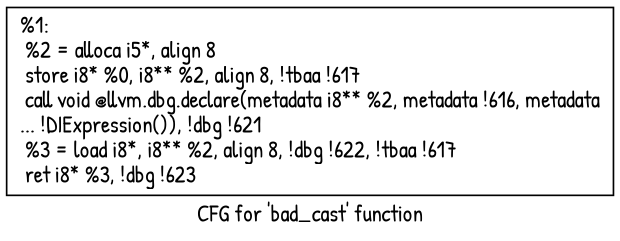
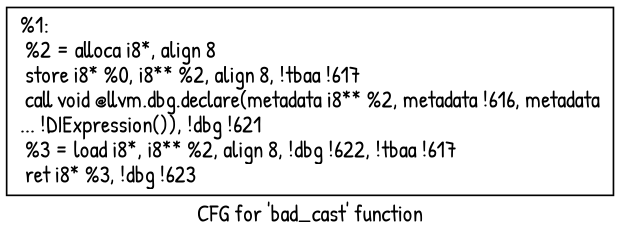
node "%1:": text "%2 = alloca i5*, align 8" -> "%2 = alloca i8*, align 8"
